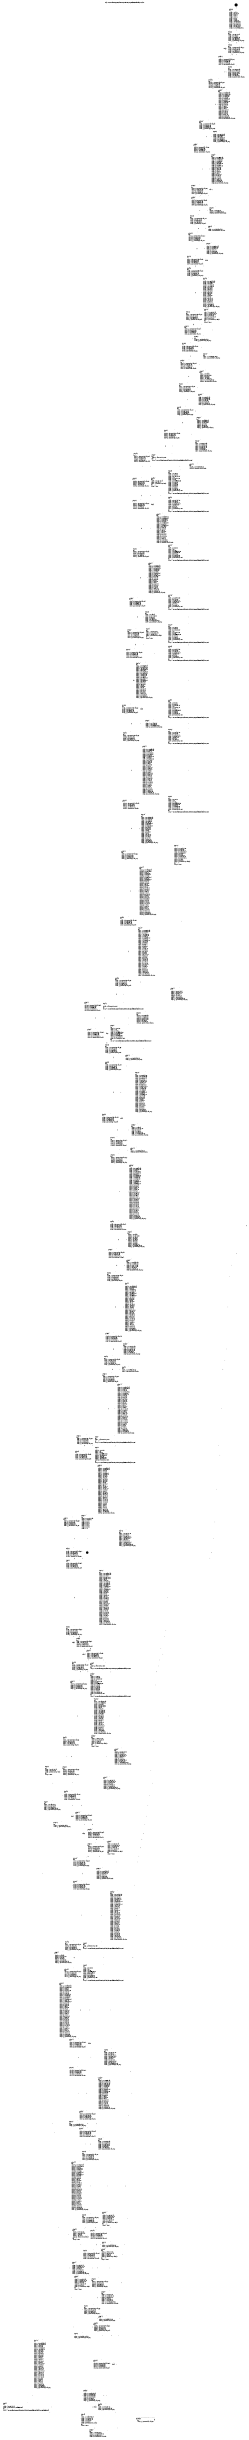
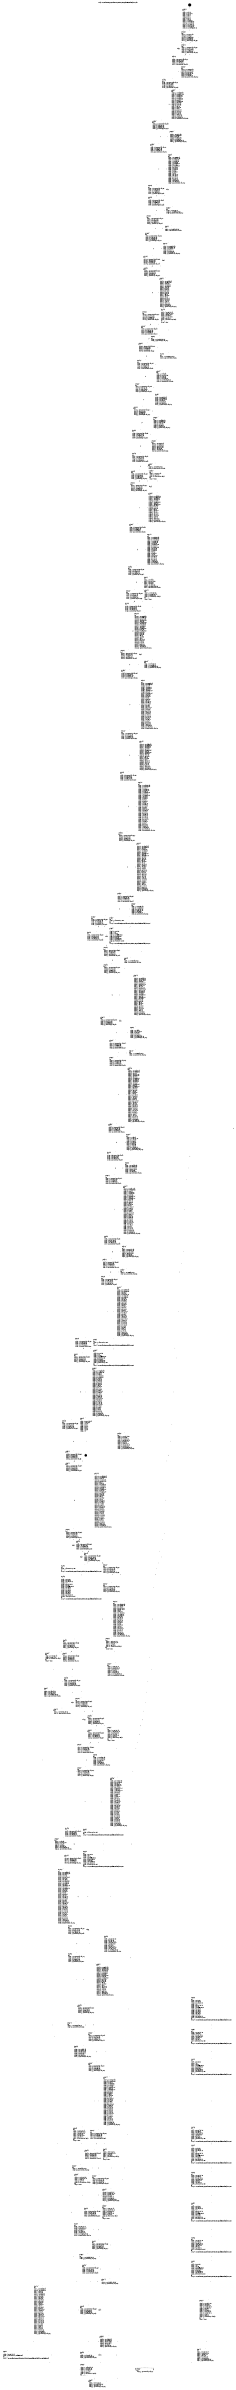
node "0x4023c0 [5]": removed
node "0x4026d4 [51]": removed
